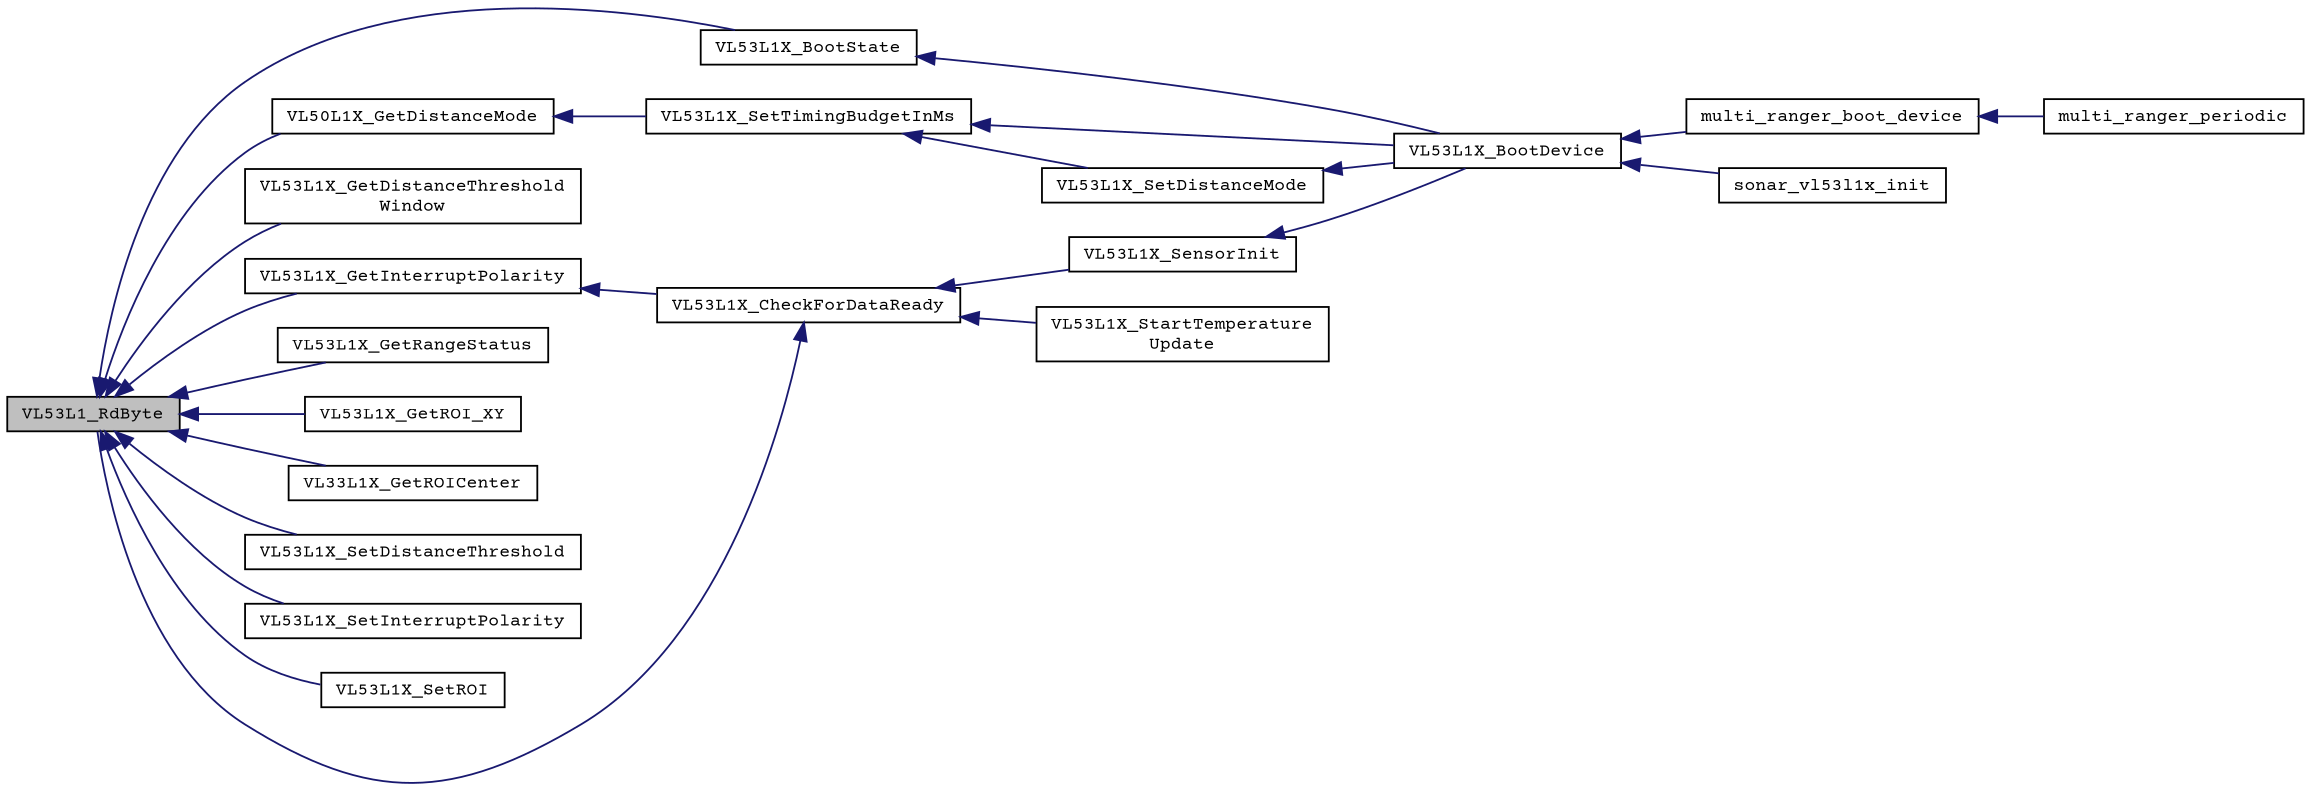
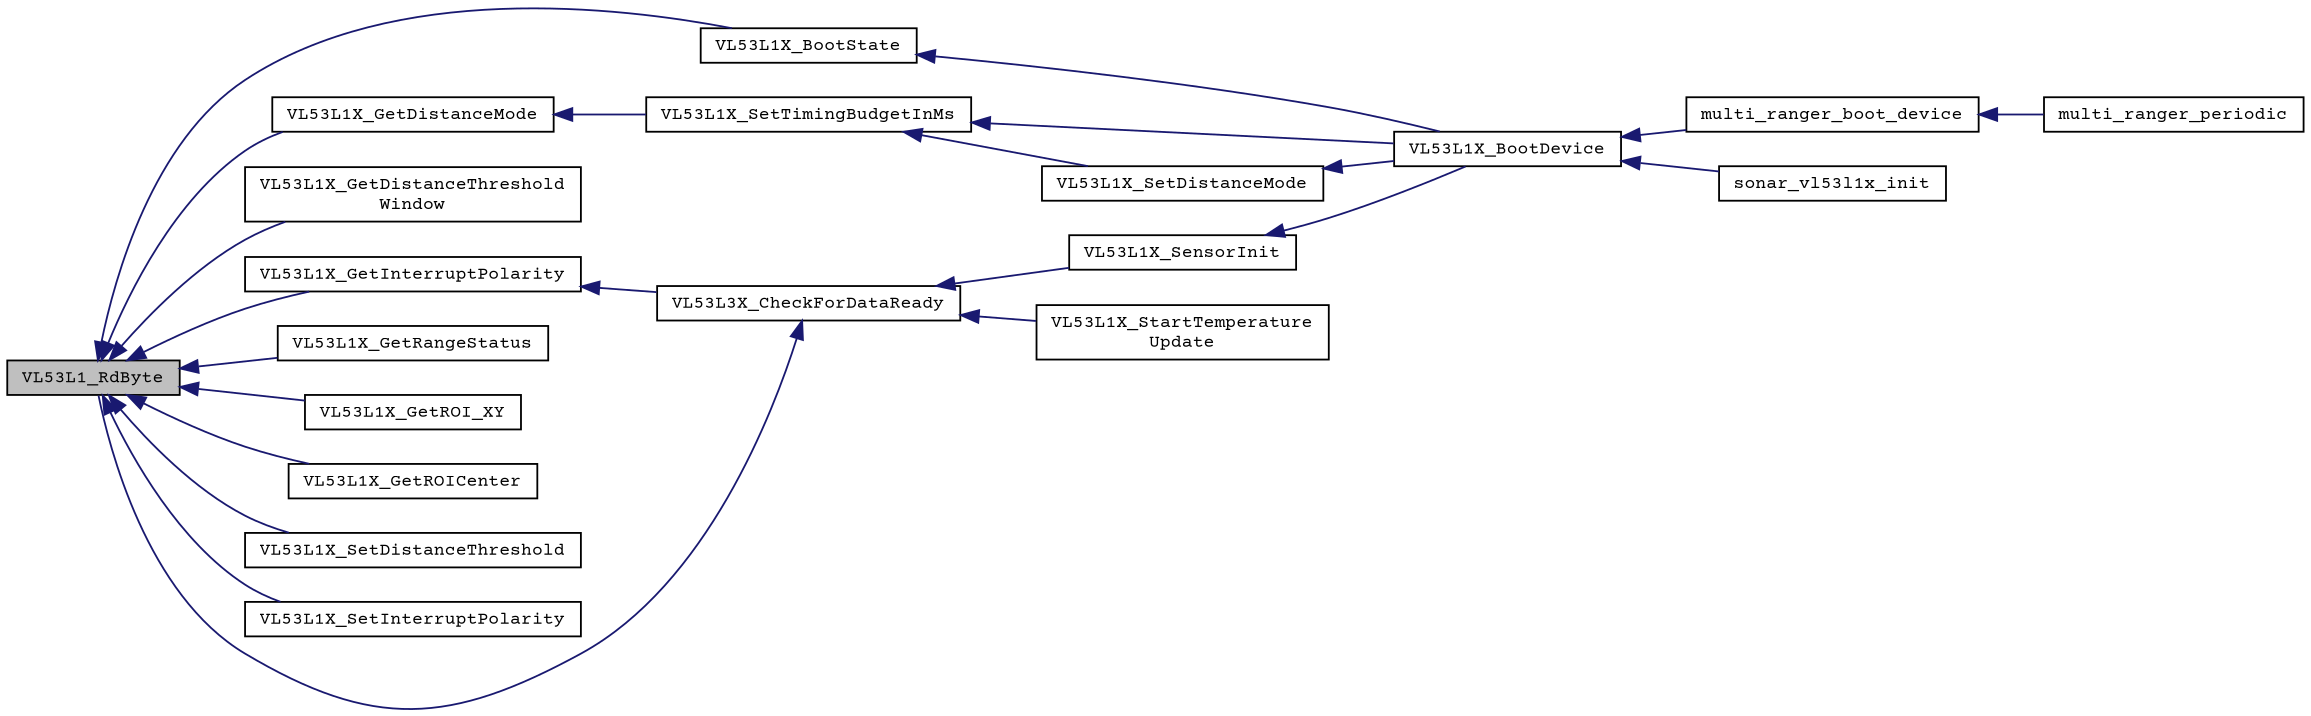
node "VL50L1X_GetDistanceMode": label "VL50L1X_GetDistanceMode" -> "VL53L1X_GetDistanceMode"
node "VL53L1X_CheckForDataReady": label "VL53L1X_CheckForDataReady" -> "VL53L3X_CheckForDataReady"
node "VL33L1X_GetROICenter": label "VL33L1X_GetROICenter" -> "VL53L1X_GetROICenter"
node "VL53L1X_SetROI": removed
